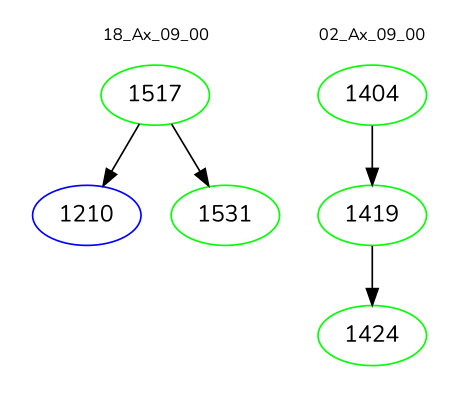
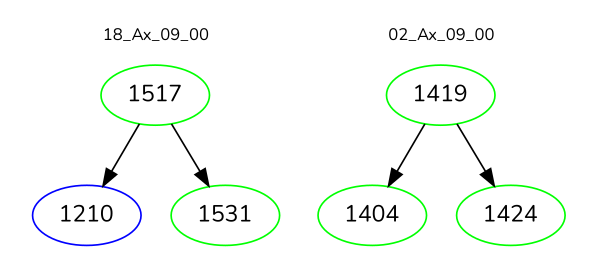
edge "1404" -> "1419": reversed
